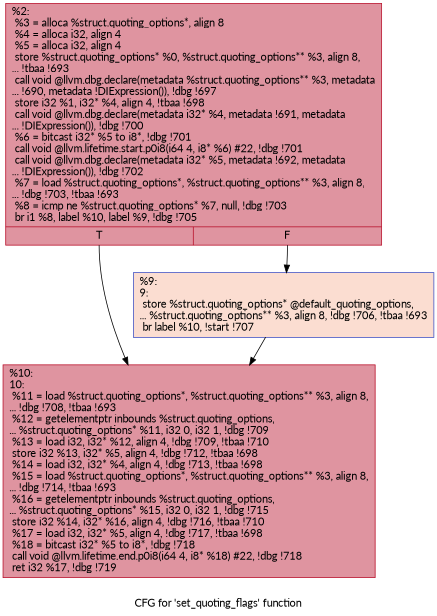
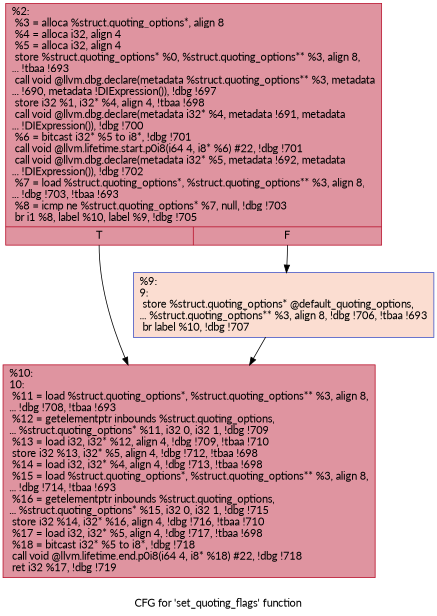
node "%9:": text "br label %10, !start !707" -> "br label %10, !dbg !707"
